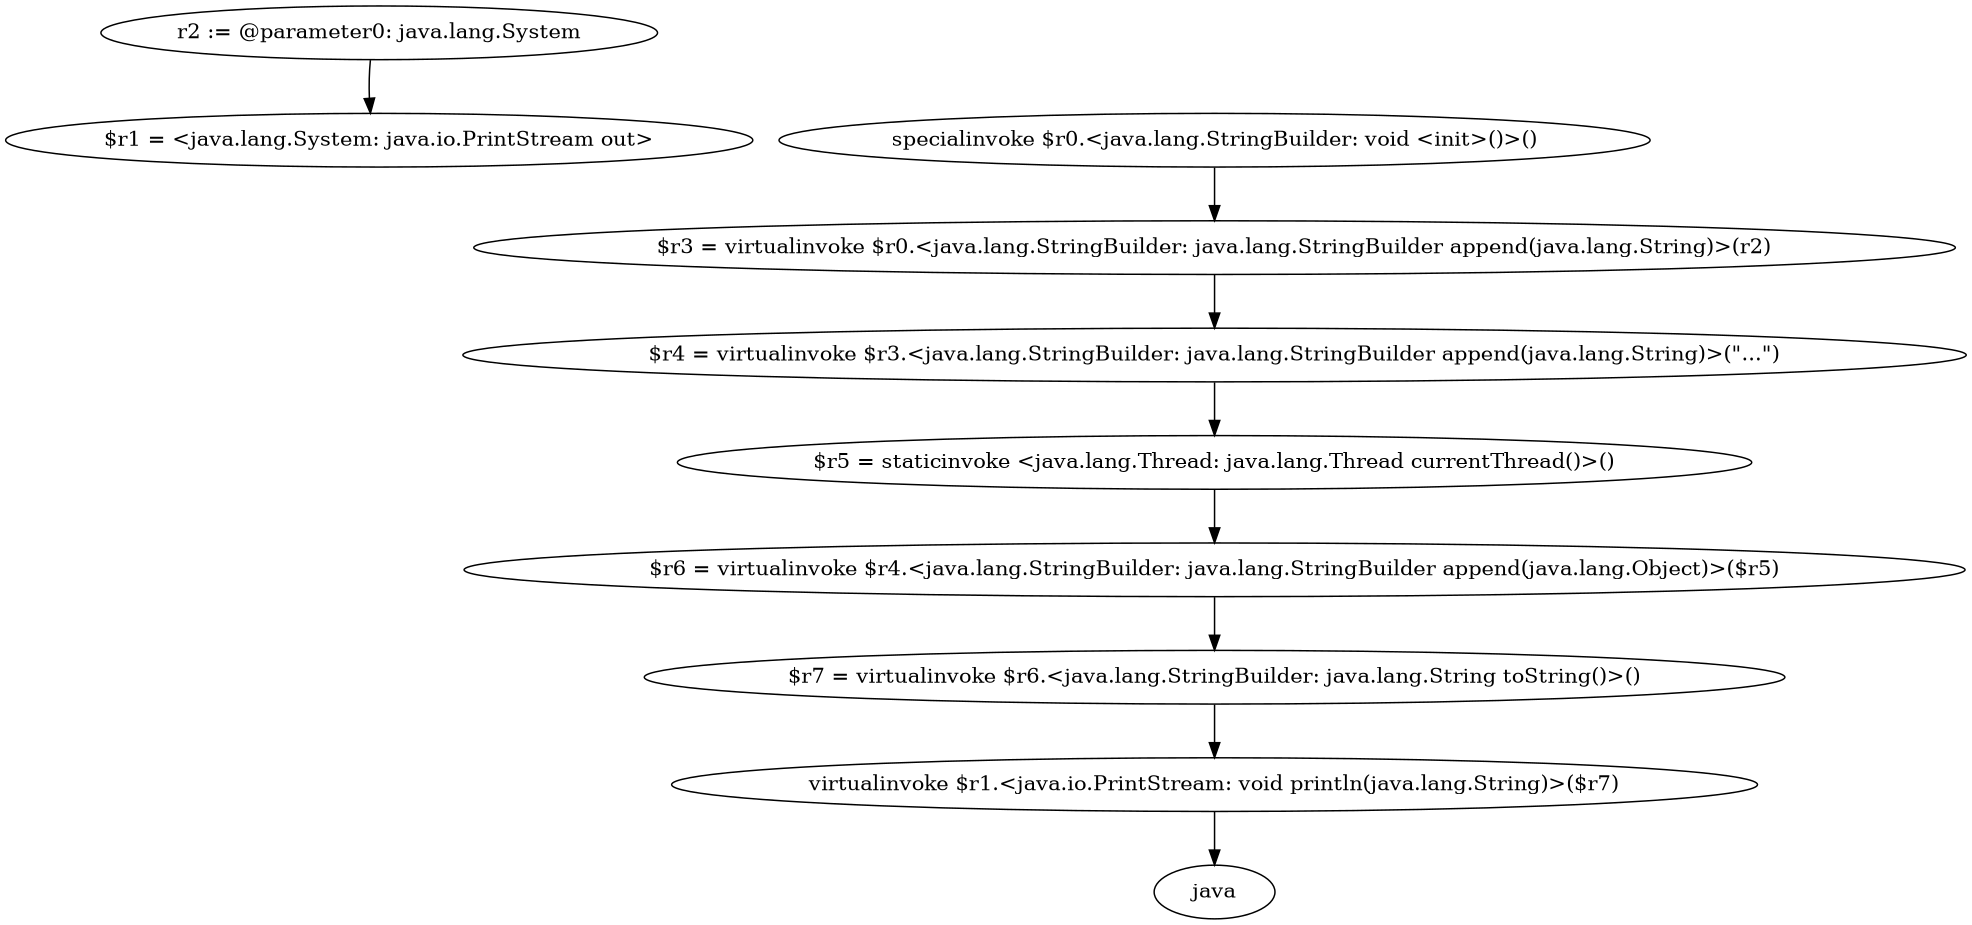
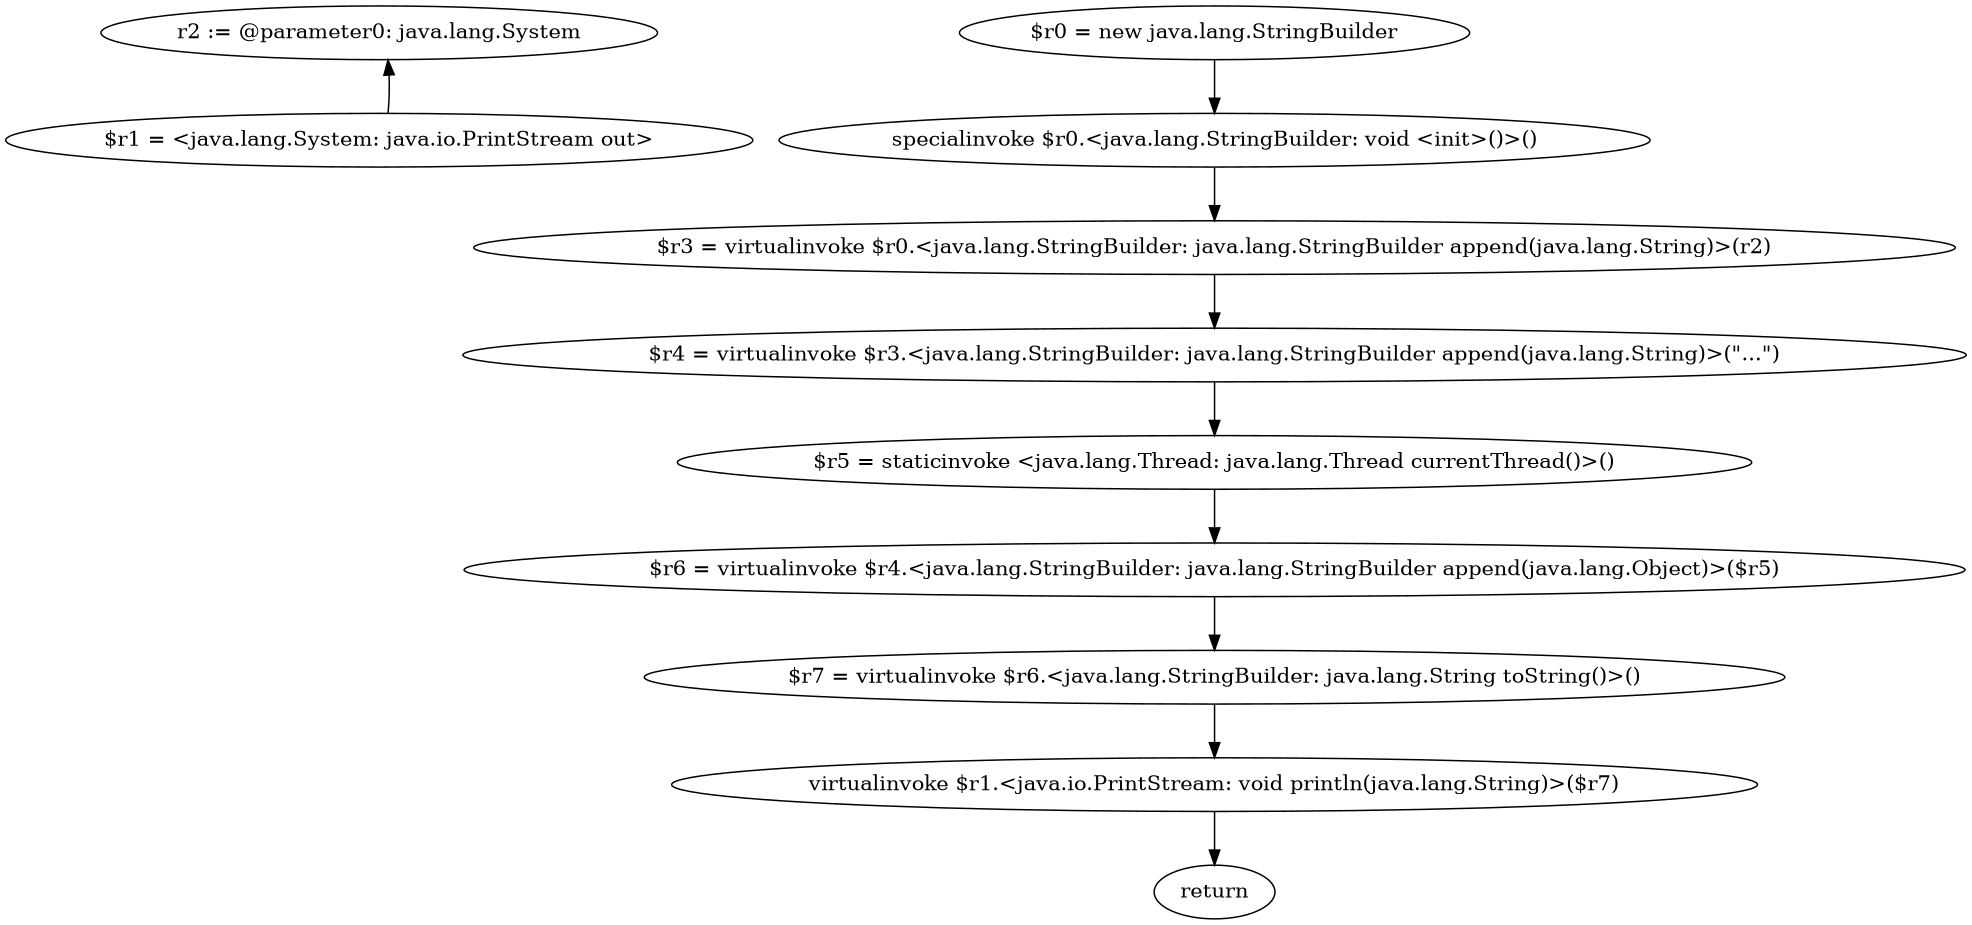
node "$r0 = new java.lang.StringBuilder": added
edge "r2 := @parameter0: java.lang.System" -> "$r1 = <java.lang.System: java.io.PrintStream out>": reversed
node "java": label "java" -> "return"
